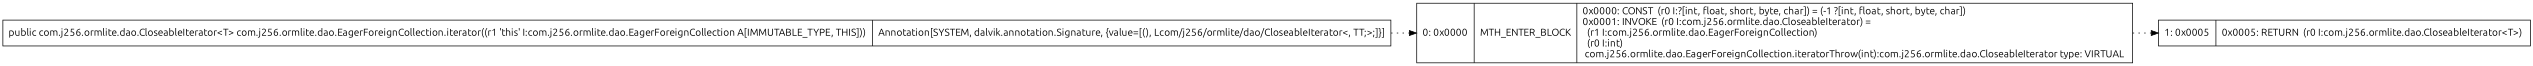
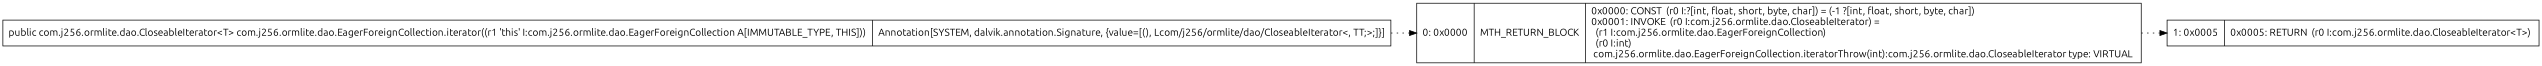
node "0: 0x0000": text "MTH_ENTER_BLOCK" -> "MTH_RETURN_BLOCK"
